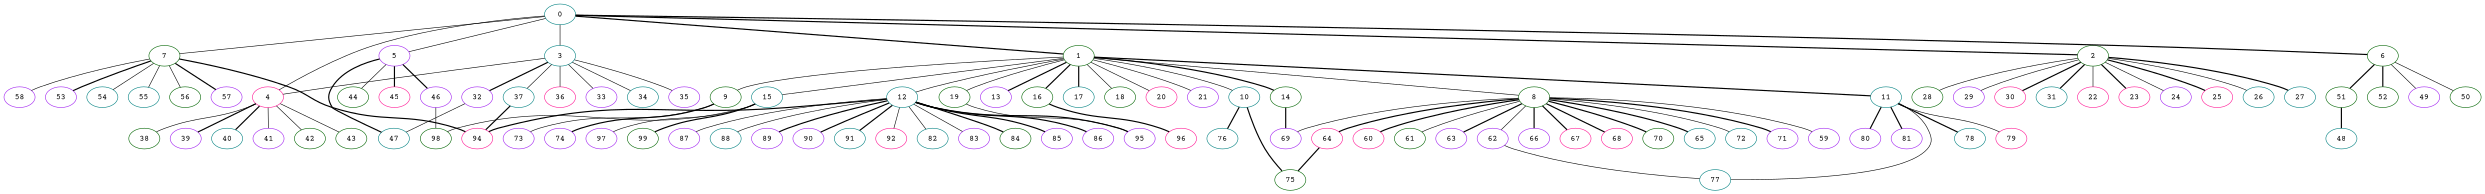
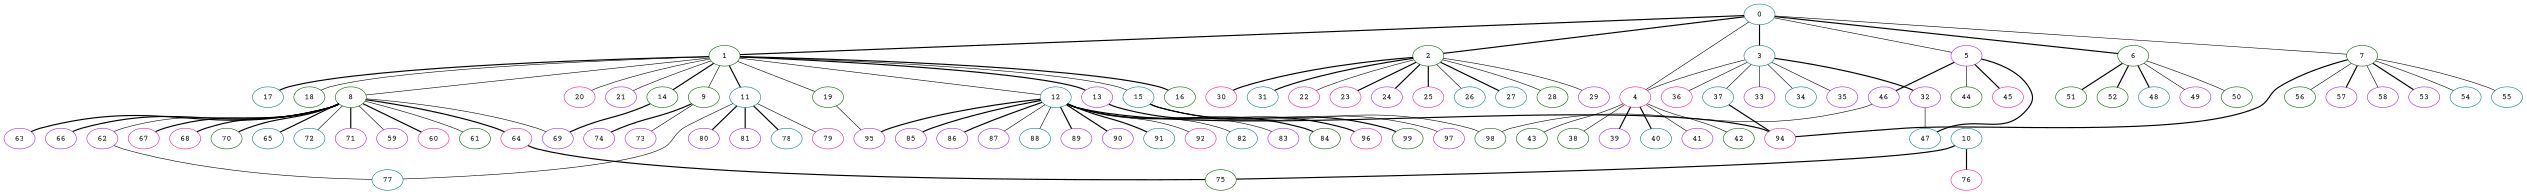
edge "0" -- "3": style solid -> bold
edge "1" -- "10": removed
edge "2" -- "24": style solid -> bold
edge "16" -- "96": now "13" -- "96"
edge "51" -- "48": now "6" -- "48"
node "76": color teal -> deeppink
